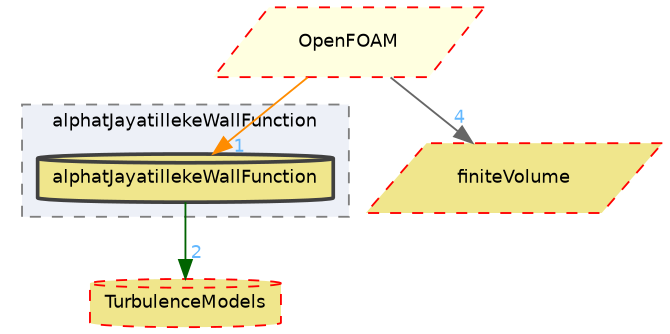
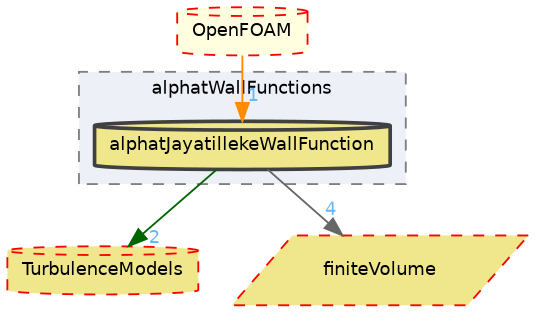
node "OpenFOAM": shape parallelogram -> cylinder
edge "OpenFOAM" -> "finiteVolume": now "alphatJayatillekeWallFunction" -> "finiteVolume"
cluster "alphatJayatillekeWallFunction": label "alphatJayatillekeWallFunction" -> "alphatWallFunctions"
